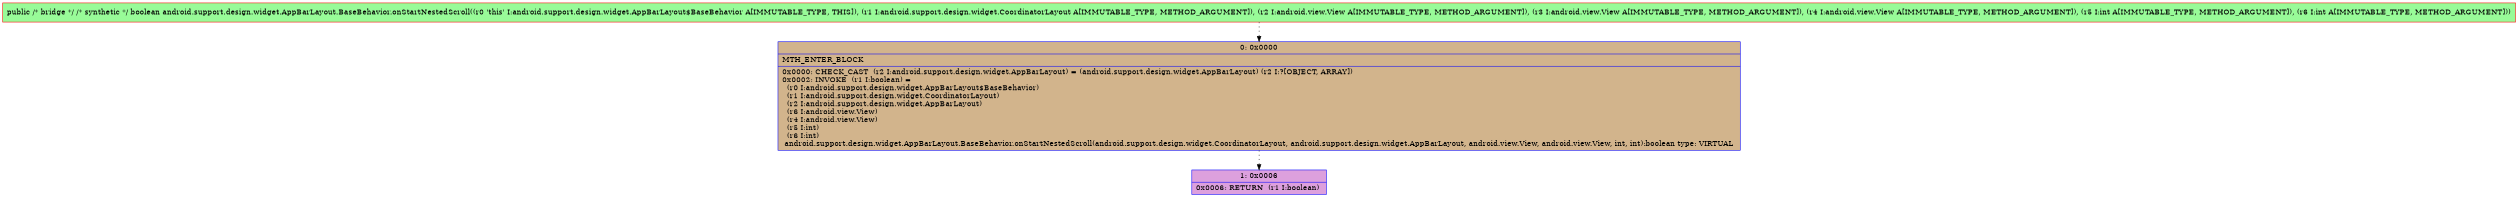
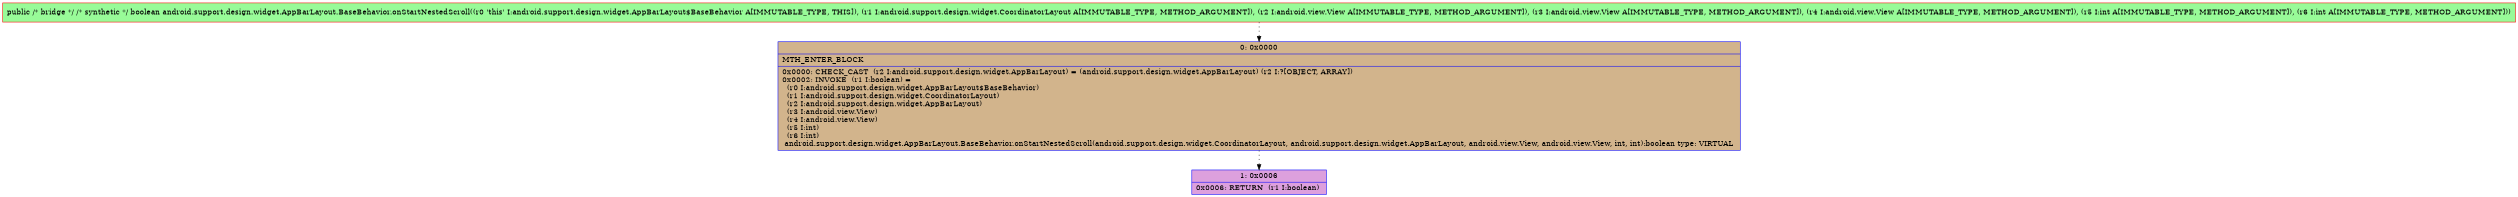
node "0: 0x0000": text "(r6 I:android.view.View)" -> "(r3 I:android.view.View)"
